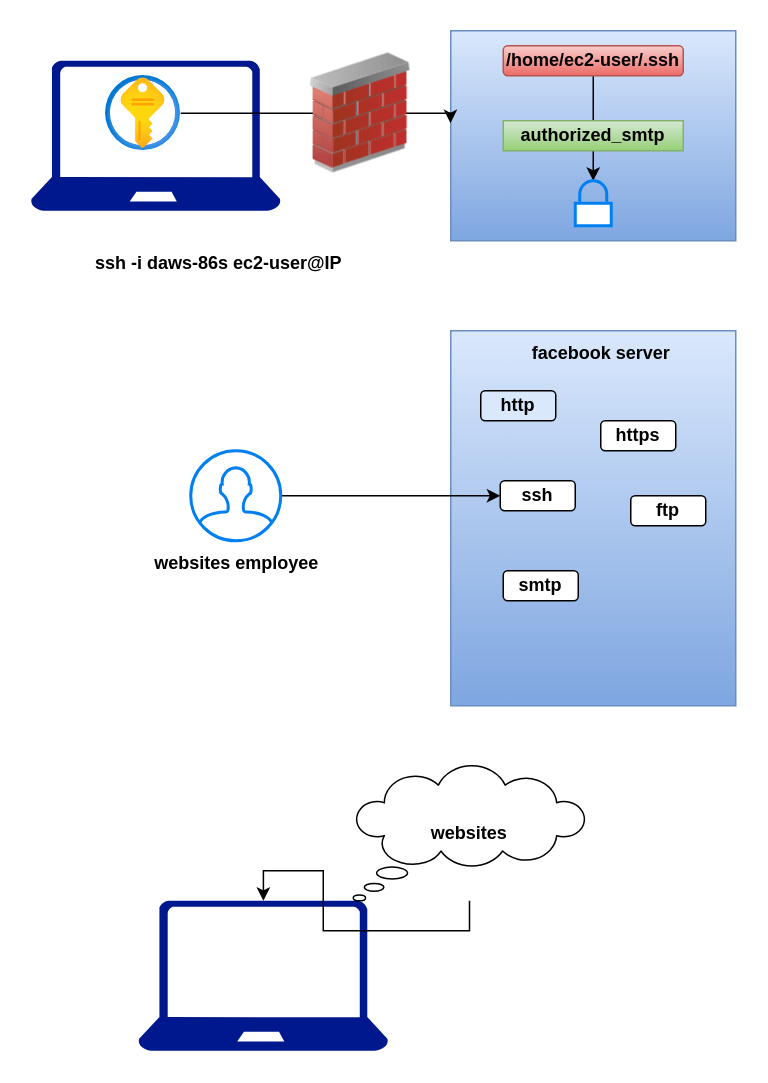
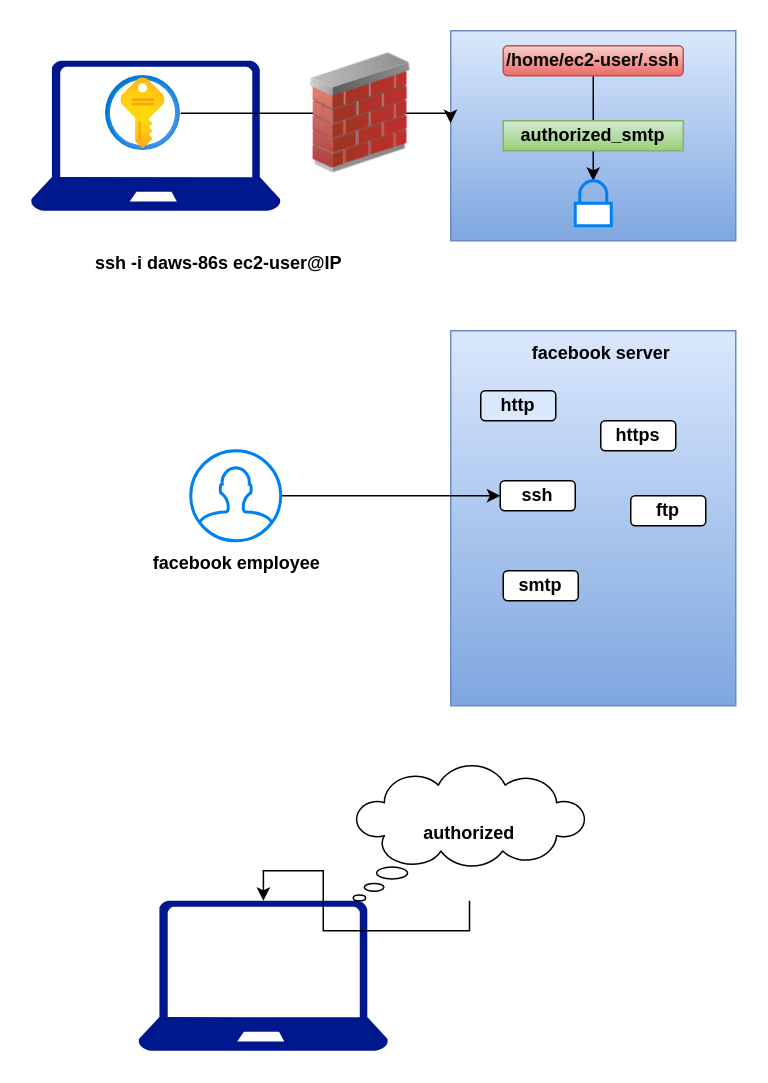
node "websites employee": label "websites employee" -> "facebook employee"
node "websites": label "websites" -> "authorized"
